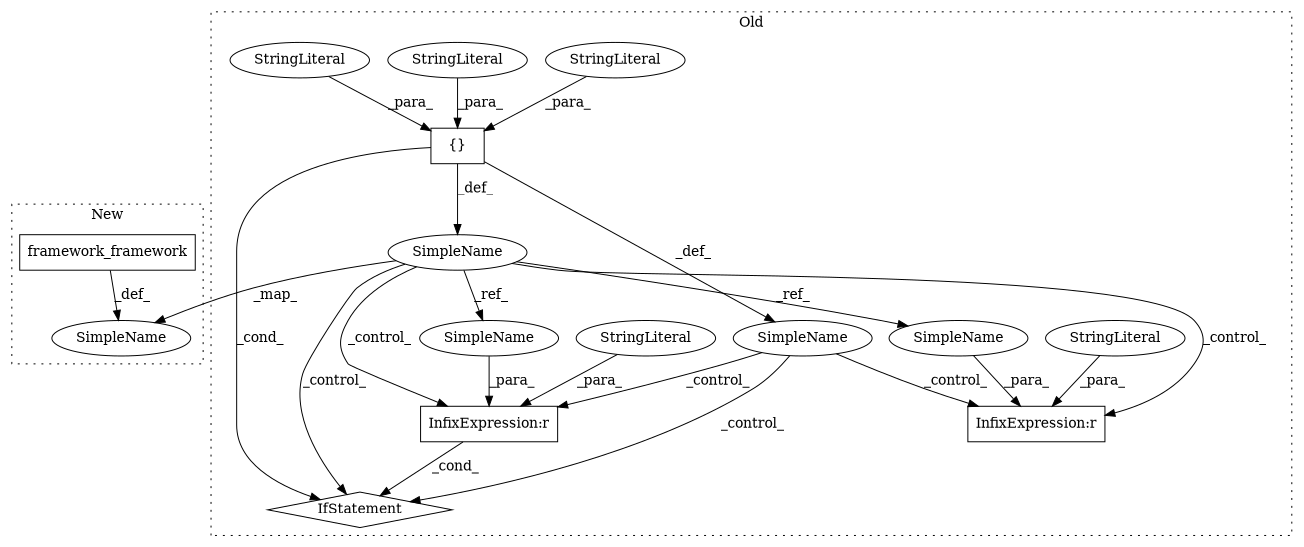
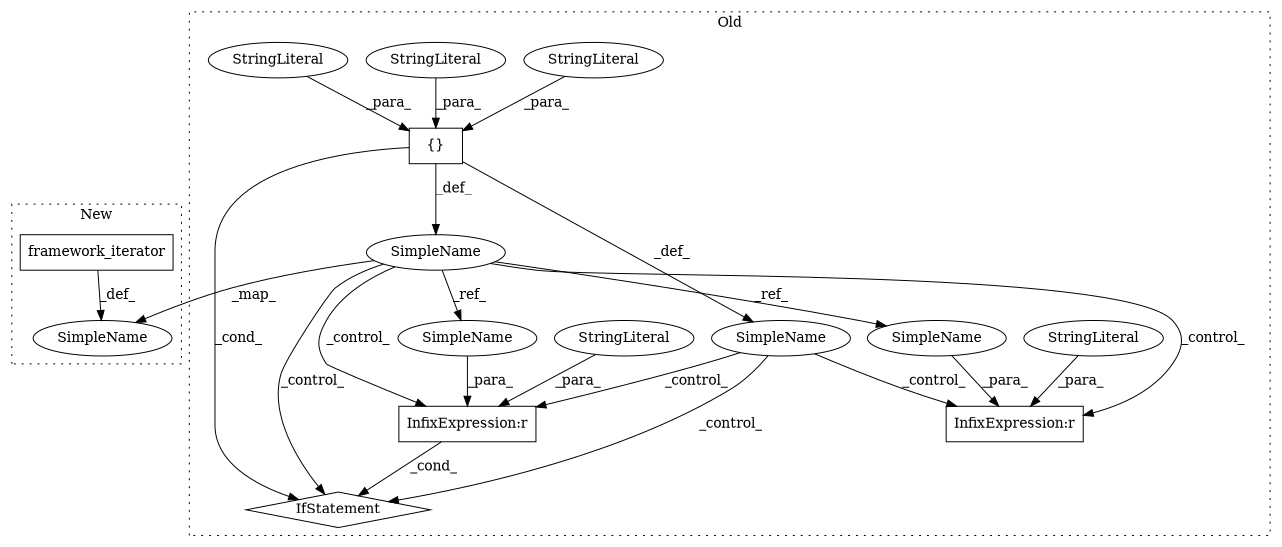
node "framework_framework": label "framework_framework" -> "framework_iterator"
